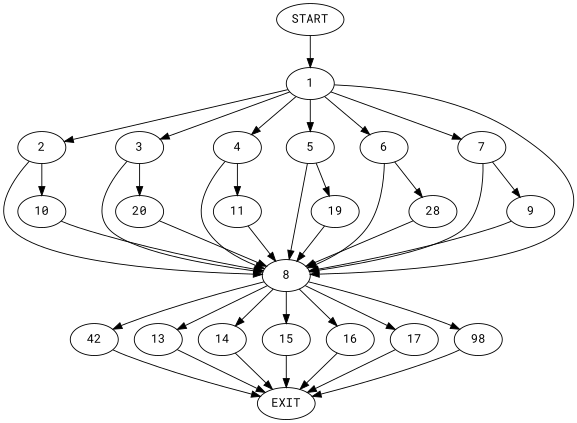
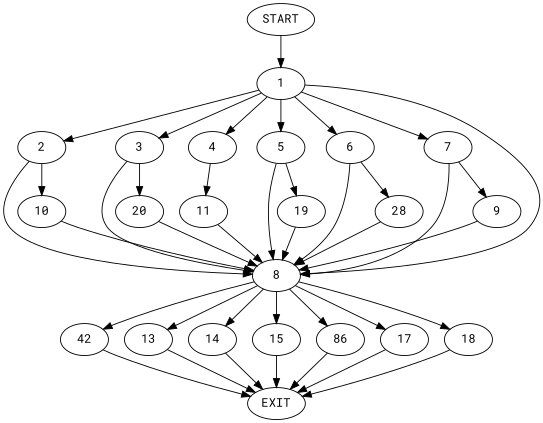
edge "4" -> "8": removed
node "16": label "16" -> "86"
node "98": label "98" -> "18"
